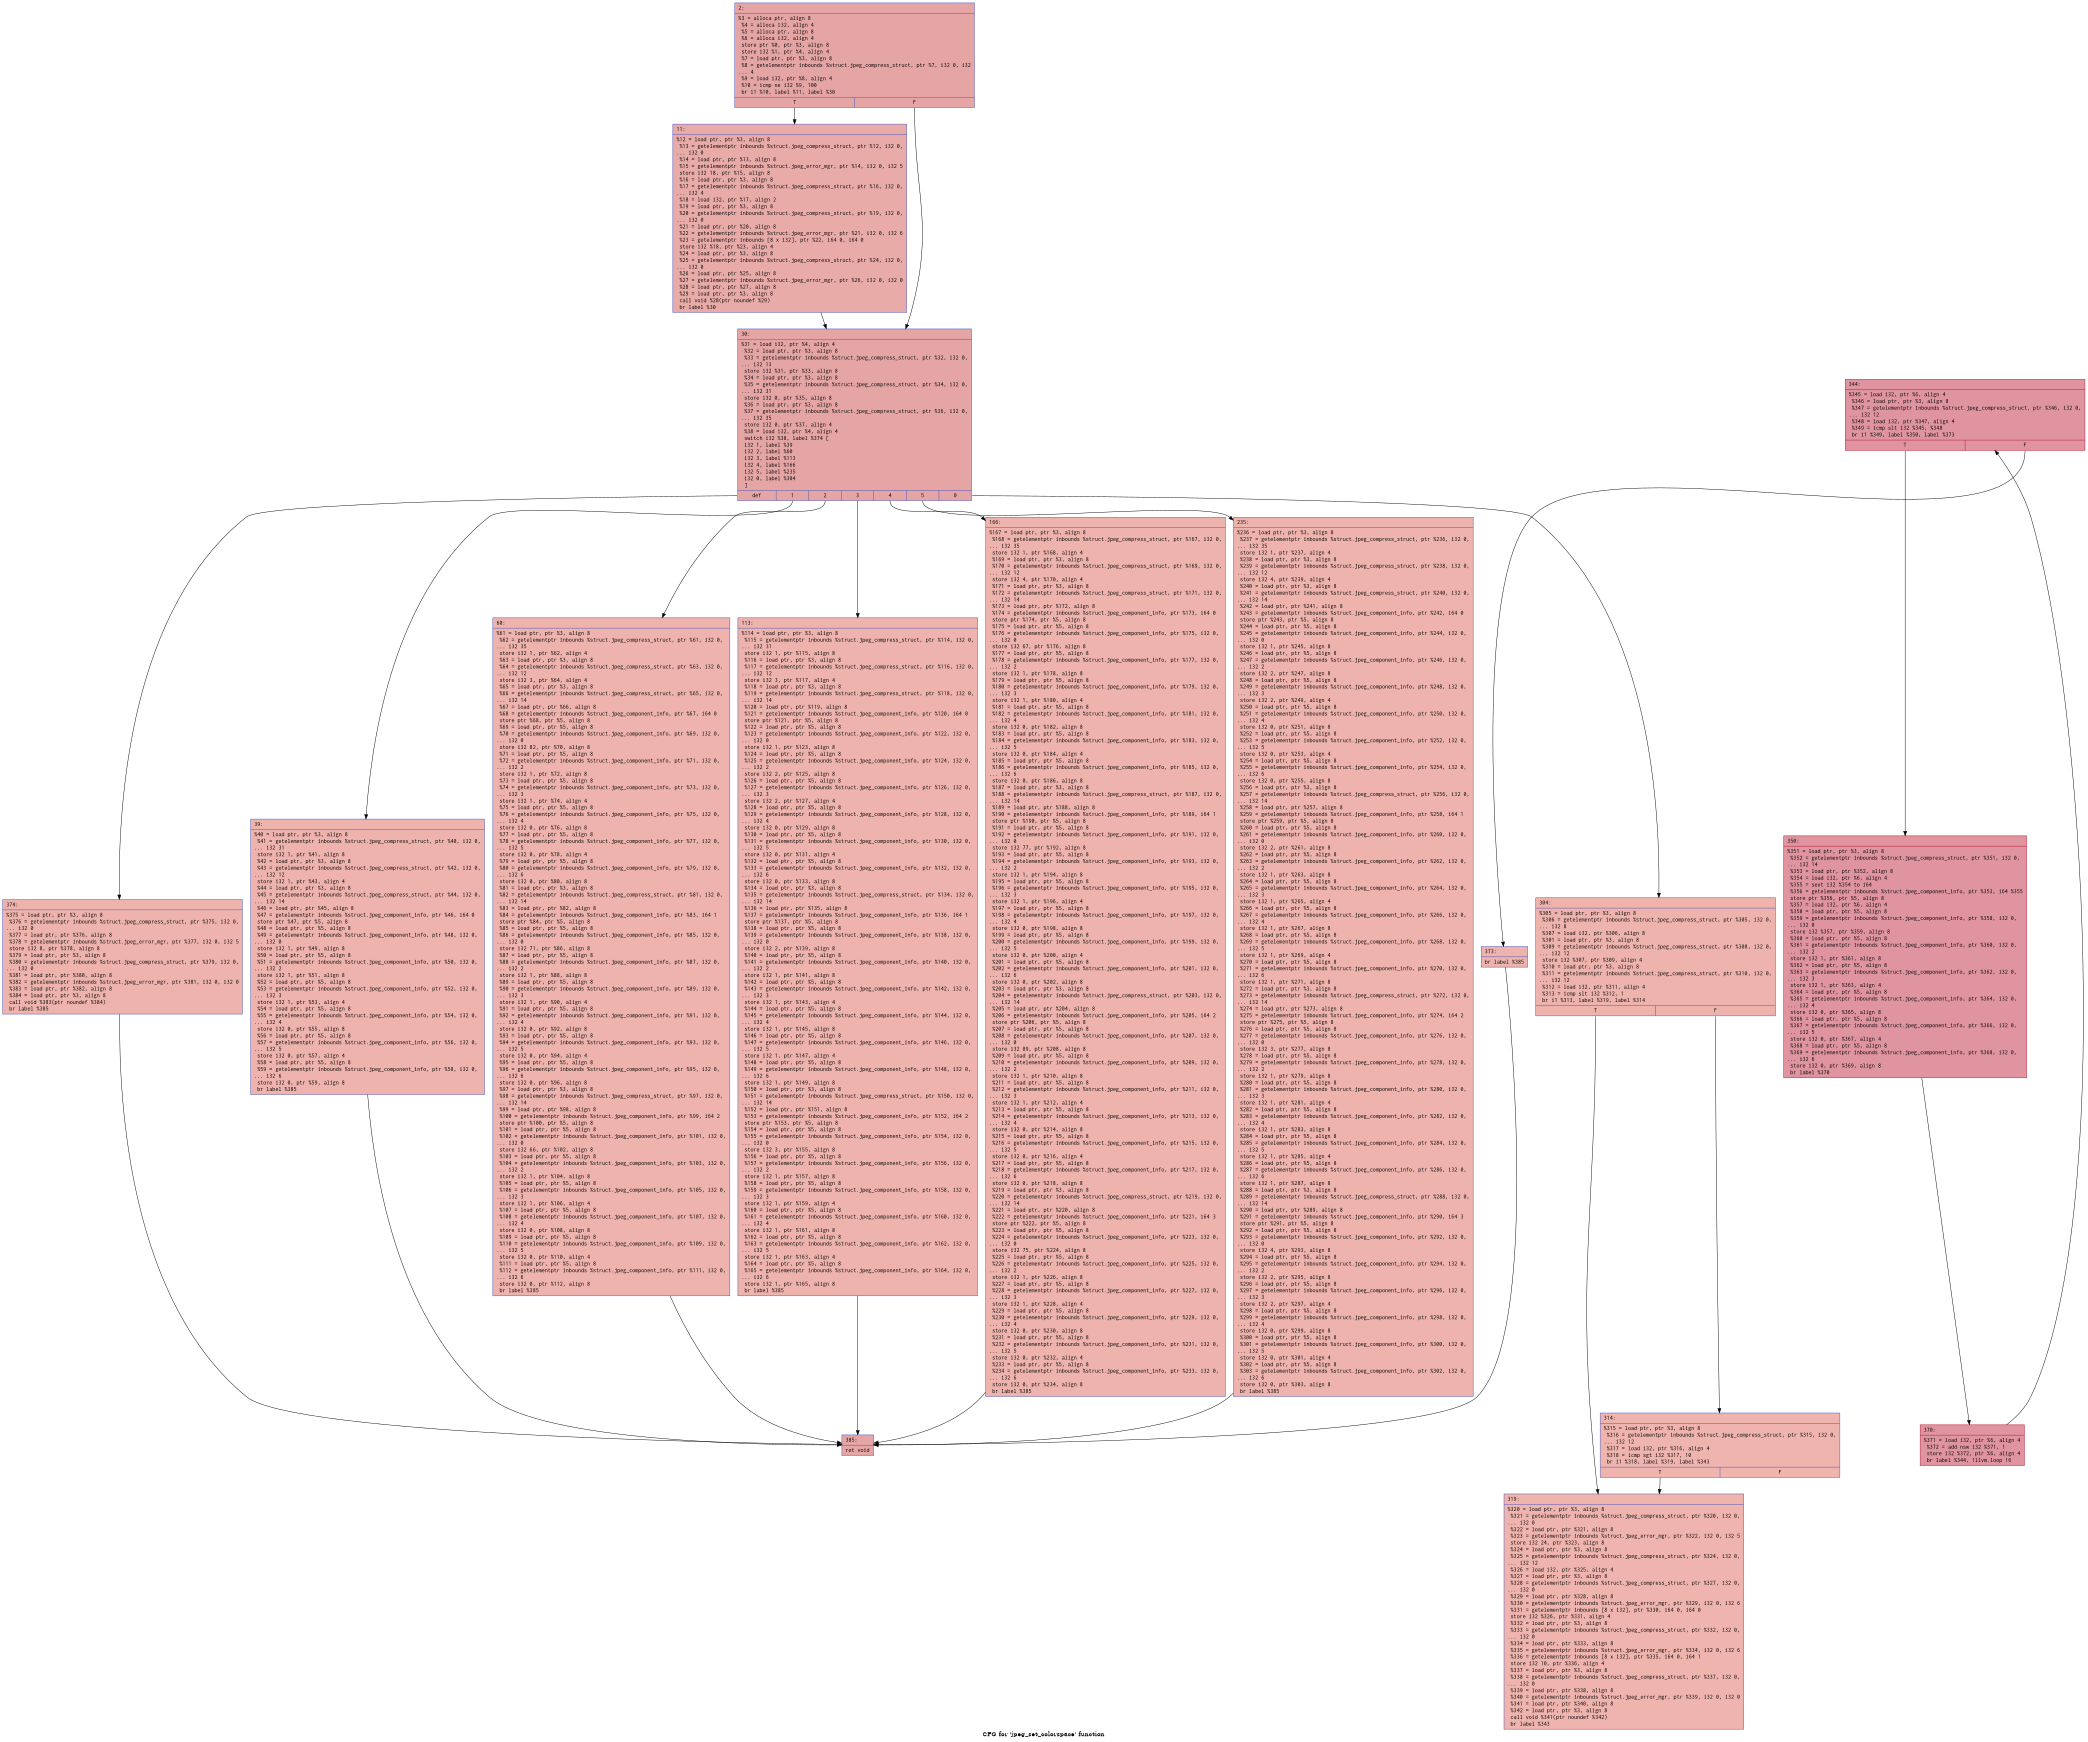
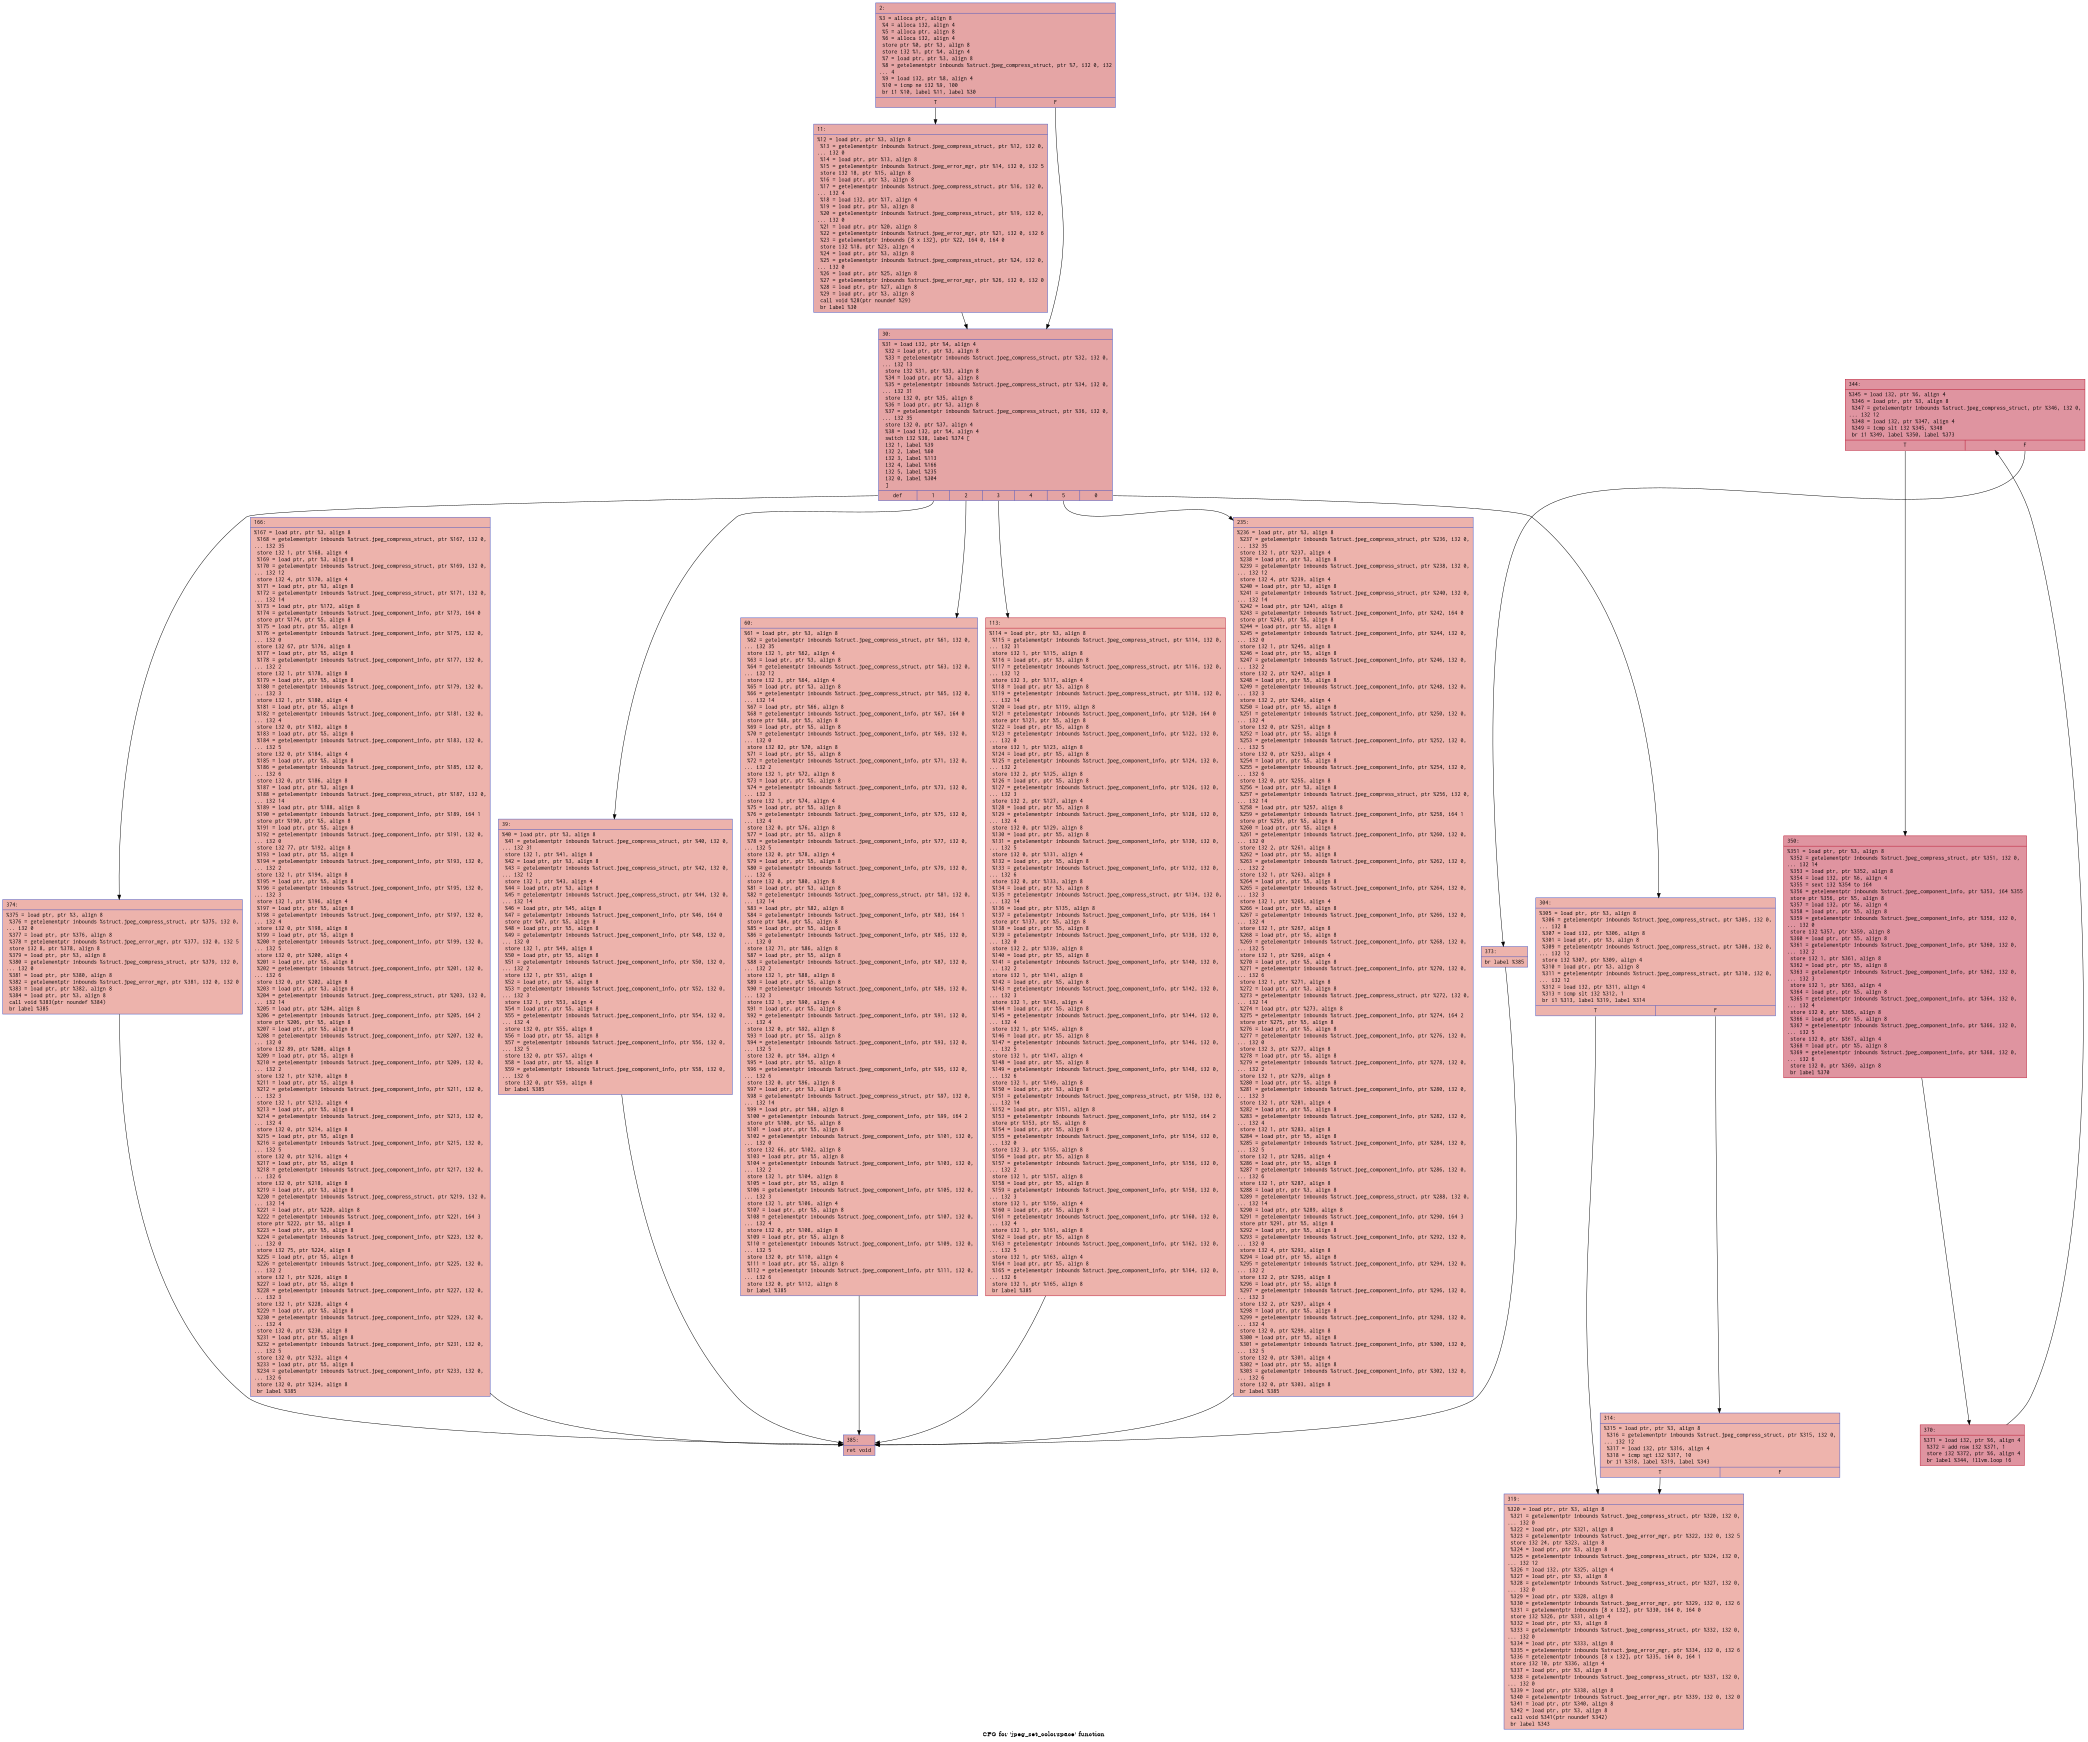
node "11:": text "%18 = load i32, ptr %17, align 2" -> "%18 = load i32, ptr %17, align 4"
edge "30:" -> "166:": removed
node "113:": color #3d50c3ff -> #b70d28ff
